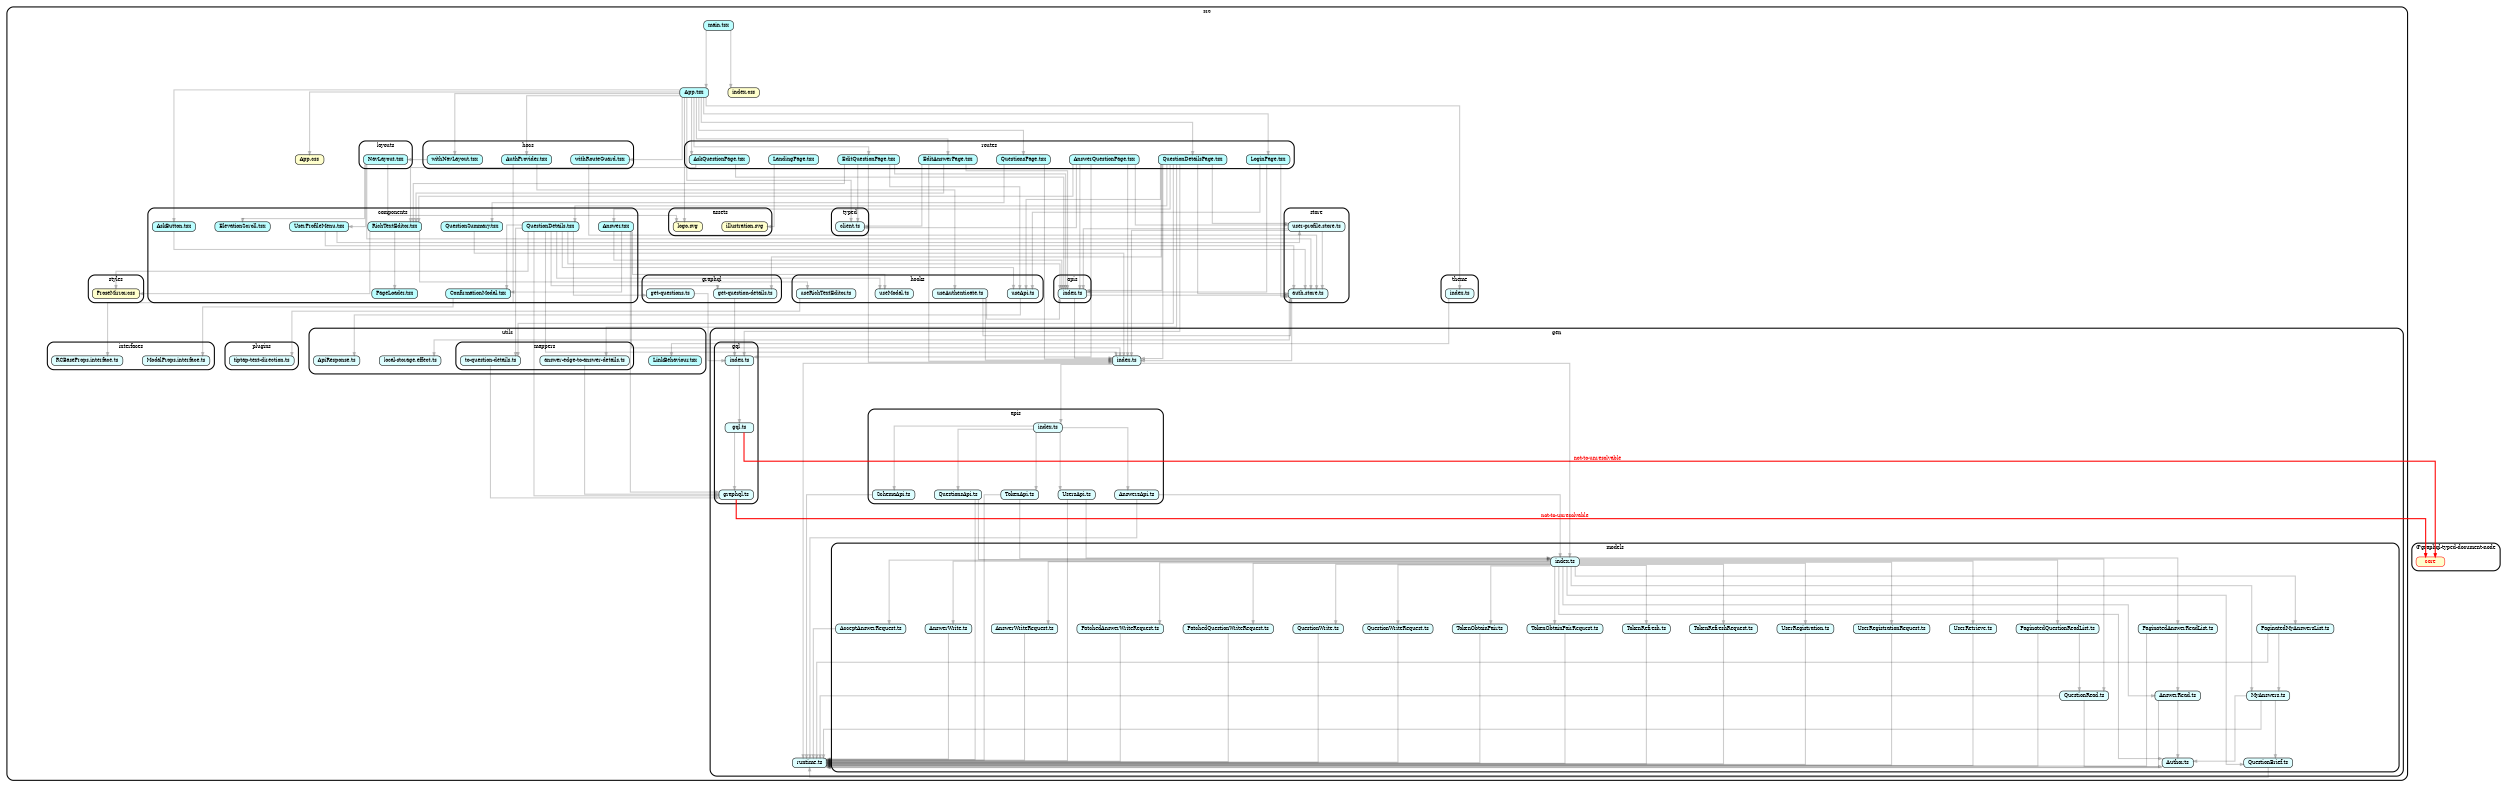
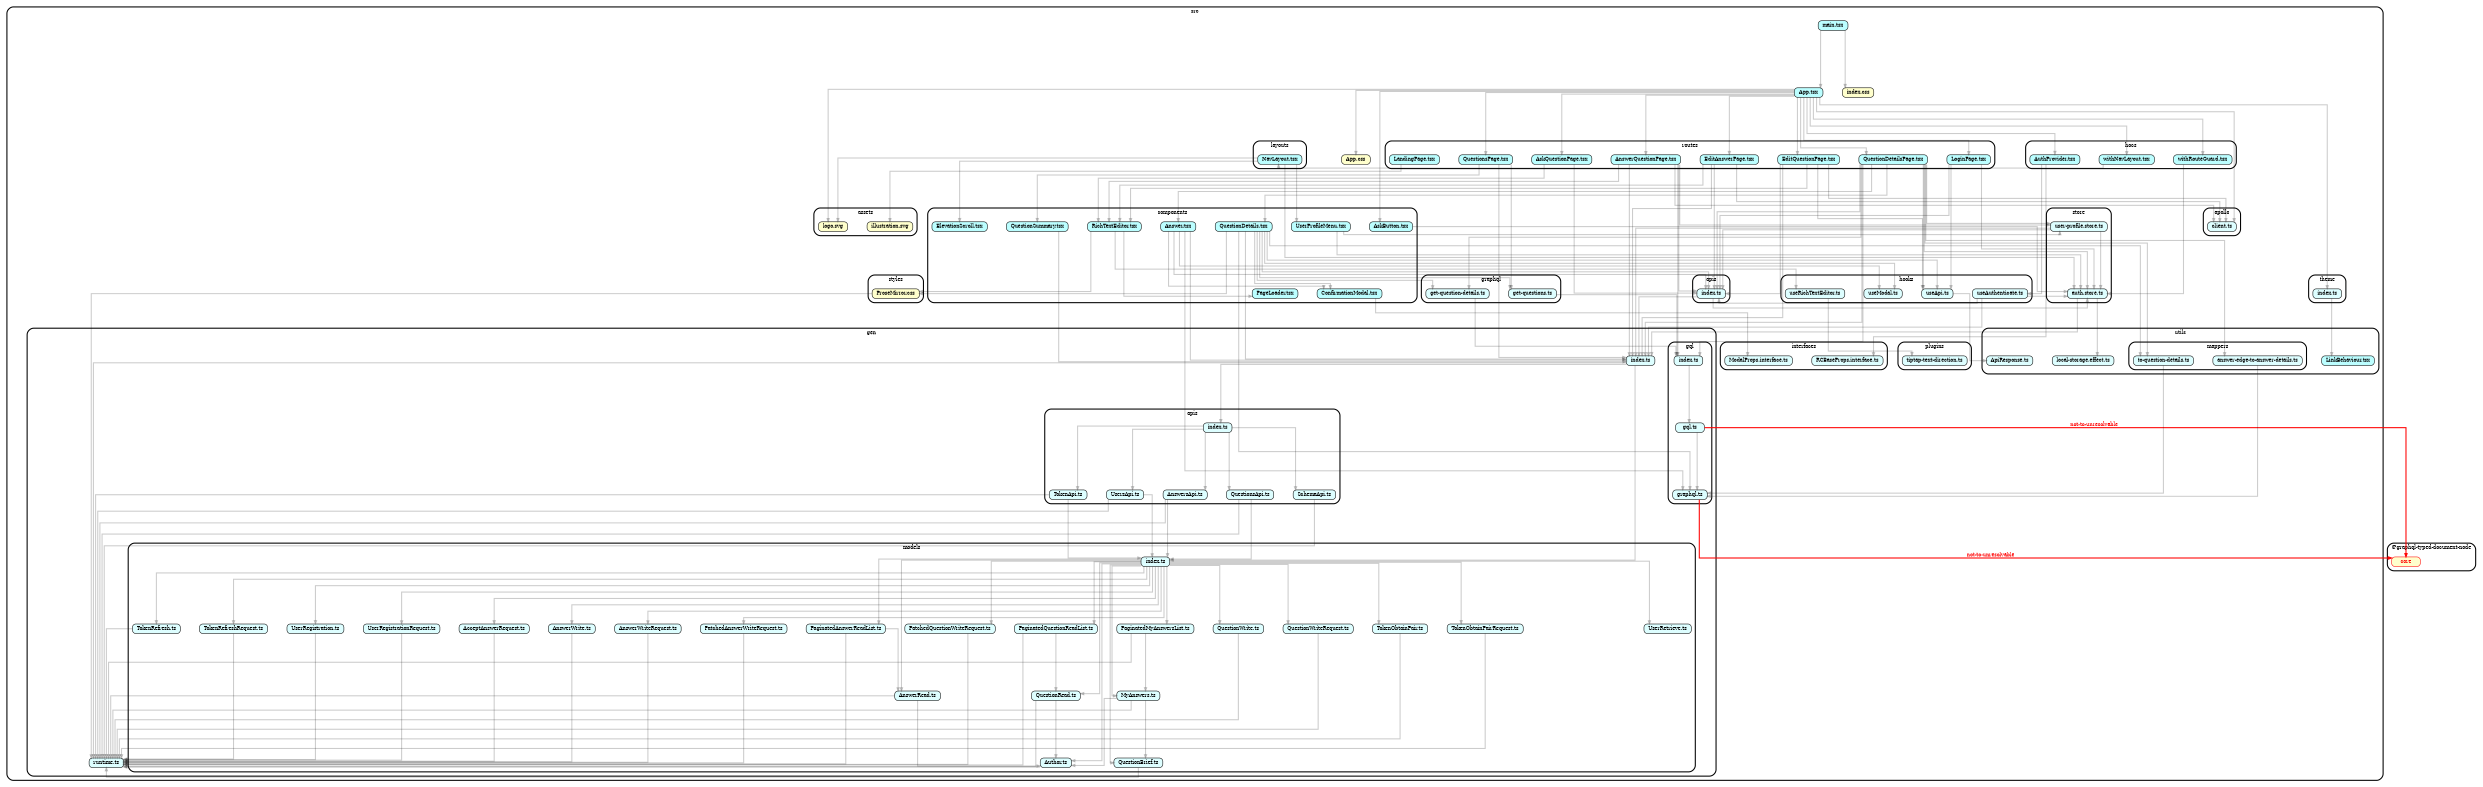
edge "App.tsx" -> "AnswerQuestionPage.tsx": added
cluster "typed": label "typed" -> "apollo"
edge "QuestionsPage.tsx" -> "get-questions.ts": added
edge "UserRetrieve.ts" -> "runtime.ts": now "ProseMirror.css" -> "runtime.ts"
